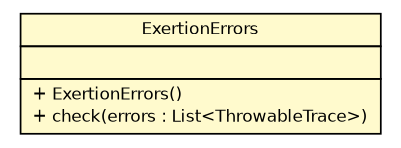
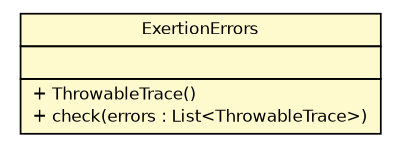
node "ExertionErrors": text "+ ExertionErrors()" -> "+ ThrowableTrace()"
